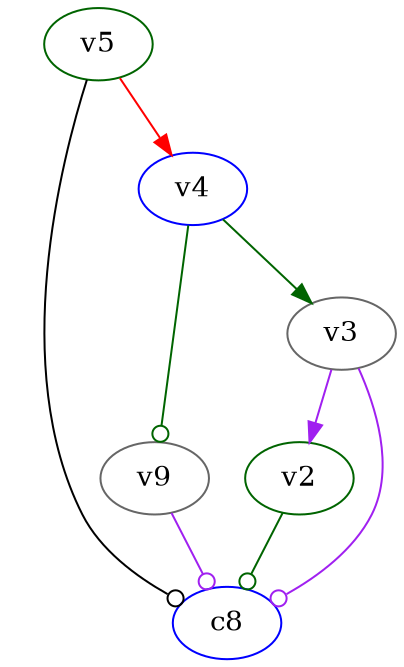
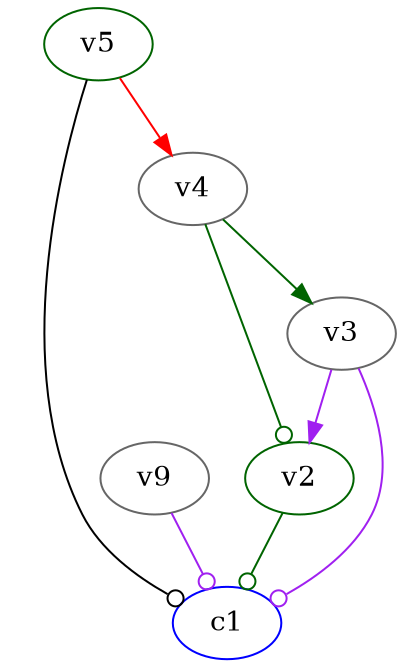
node "v4": color blue -> gray40
edge "v4" -> "v9": now "v4" -> "v2"
node "c8": label "c8" -> "c1"
